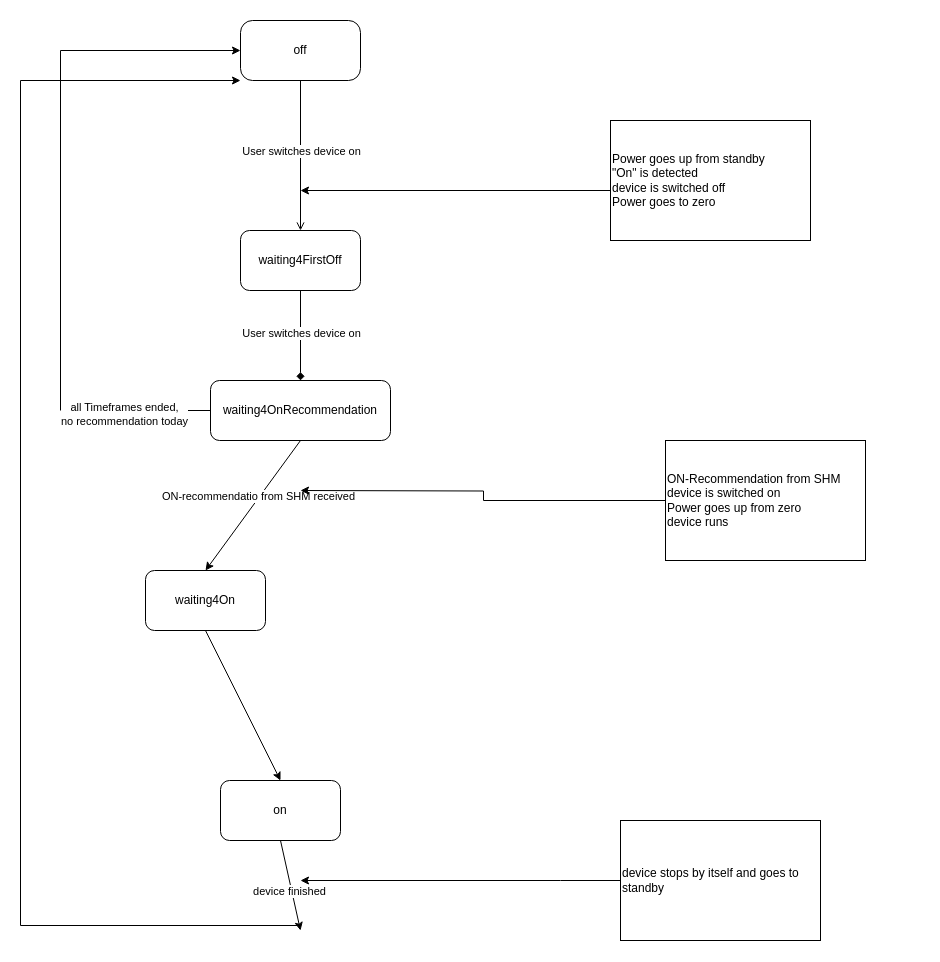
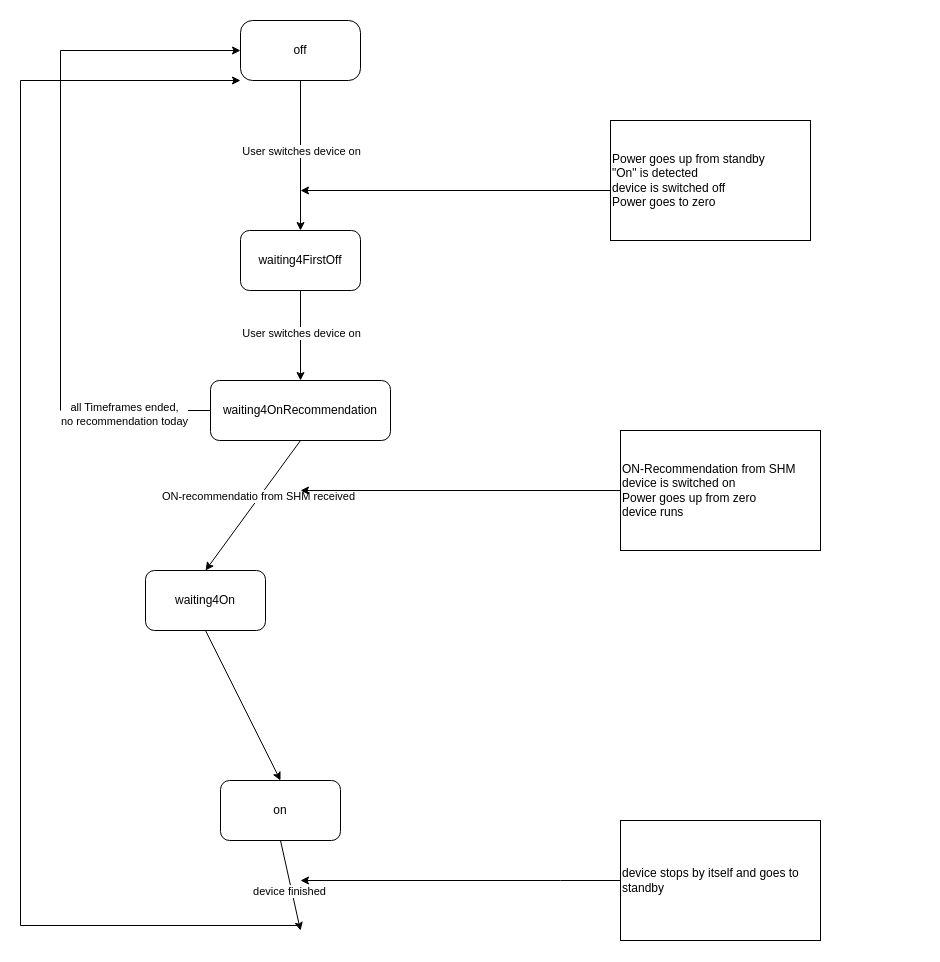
edge "off" -> "waiting4FirstOff": arrowhead open -> classic
edge "waiting4FirstOff" -> "waiting4OnRecommendation": arrowhead diamond -> classic
node "ON-Recommendation from SHM device is switched on Power goes up from zero device runs": moved (766, 501) -> (721, 491)
